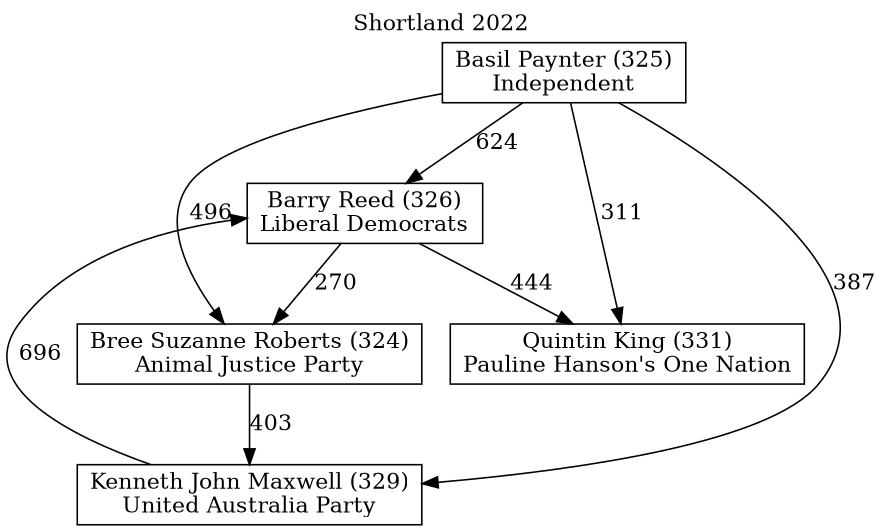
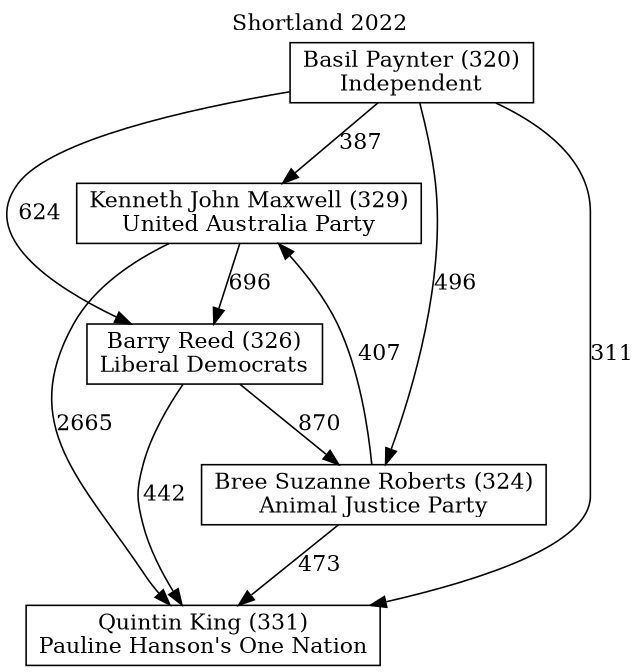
node "Basil Paynter (325) Independent": label "Basil Paynter (325) Independent" -> "Basil Paynter (320) Independent"
edge "Barry Reed (326) Liberal Democrats" -> "Bree Suzanne Roberts (324) Animal Justice Party": label "270" -> "870"
edge "Barry Reed (326) Liberal Democrats" -> "Quintin King (331) Pauline Hanson's One Nation": label "444" -> "442"
edge "Kenneth John Maxwell (329) United Australia Party" -> "Quintin King (331) Pauline Hanson's One Nation": added, label "2665"
edge "Bree Suzanne Roberts (324) Animal Justice Party" -> "Kenneth John Maxwell (329) United Australia Party": label "403" -> "407"
edge "Bree Suzanne Roberts (324) Animal Justice Party" -> "Quintin King (331) Pauline Hanson's One Nation": added, label "473"
